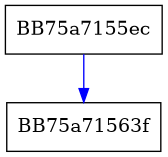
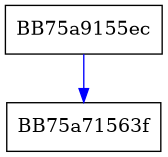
node "BB75a7155ec": label "BB75a7155ec" -> "BB75a9155ec"
